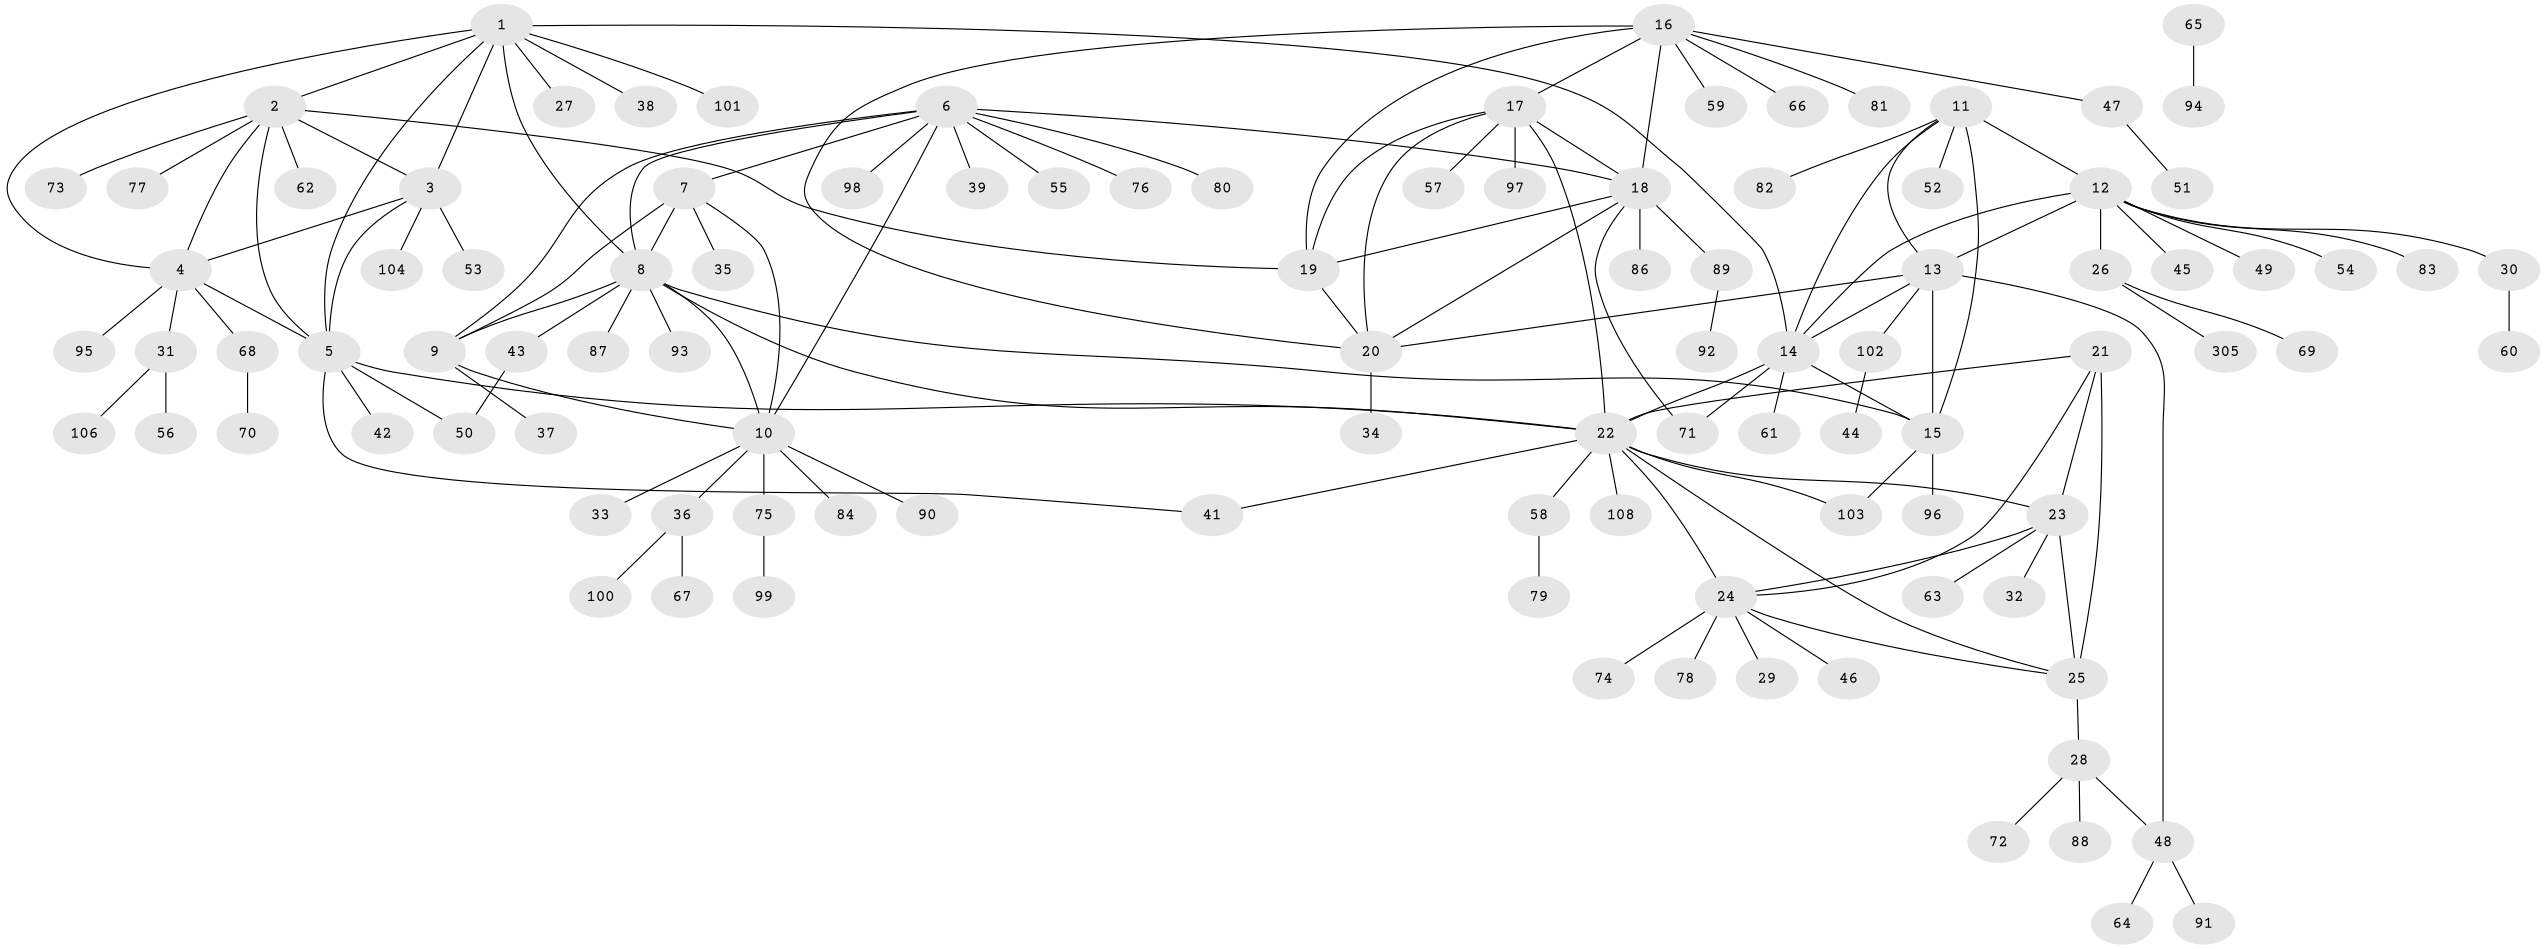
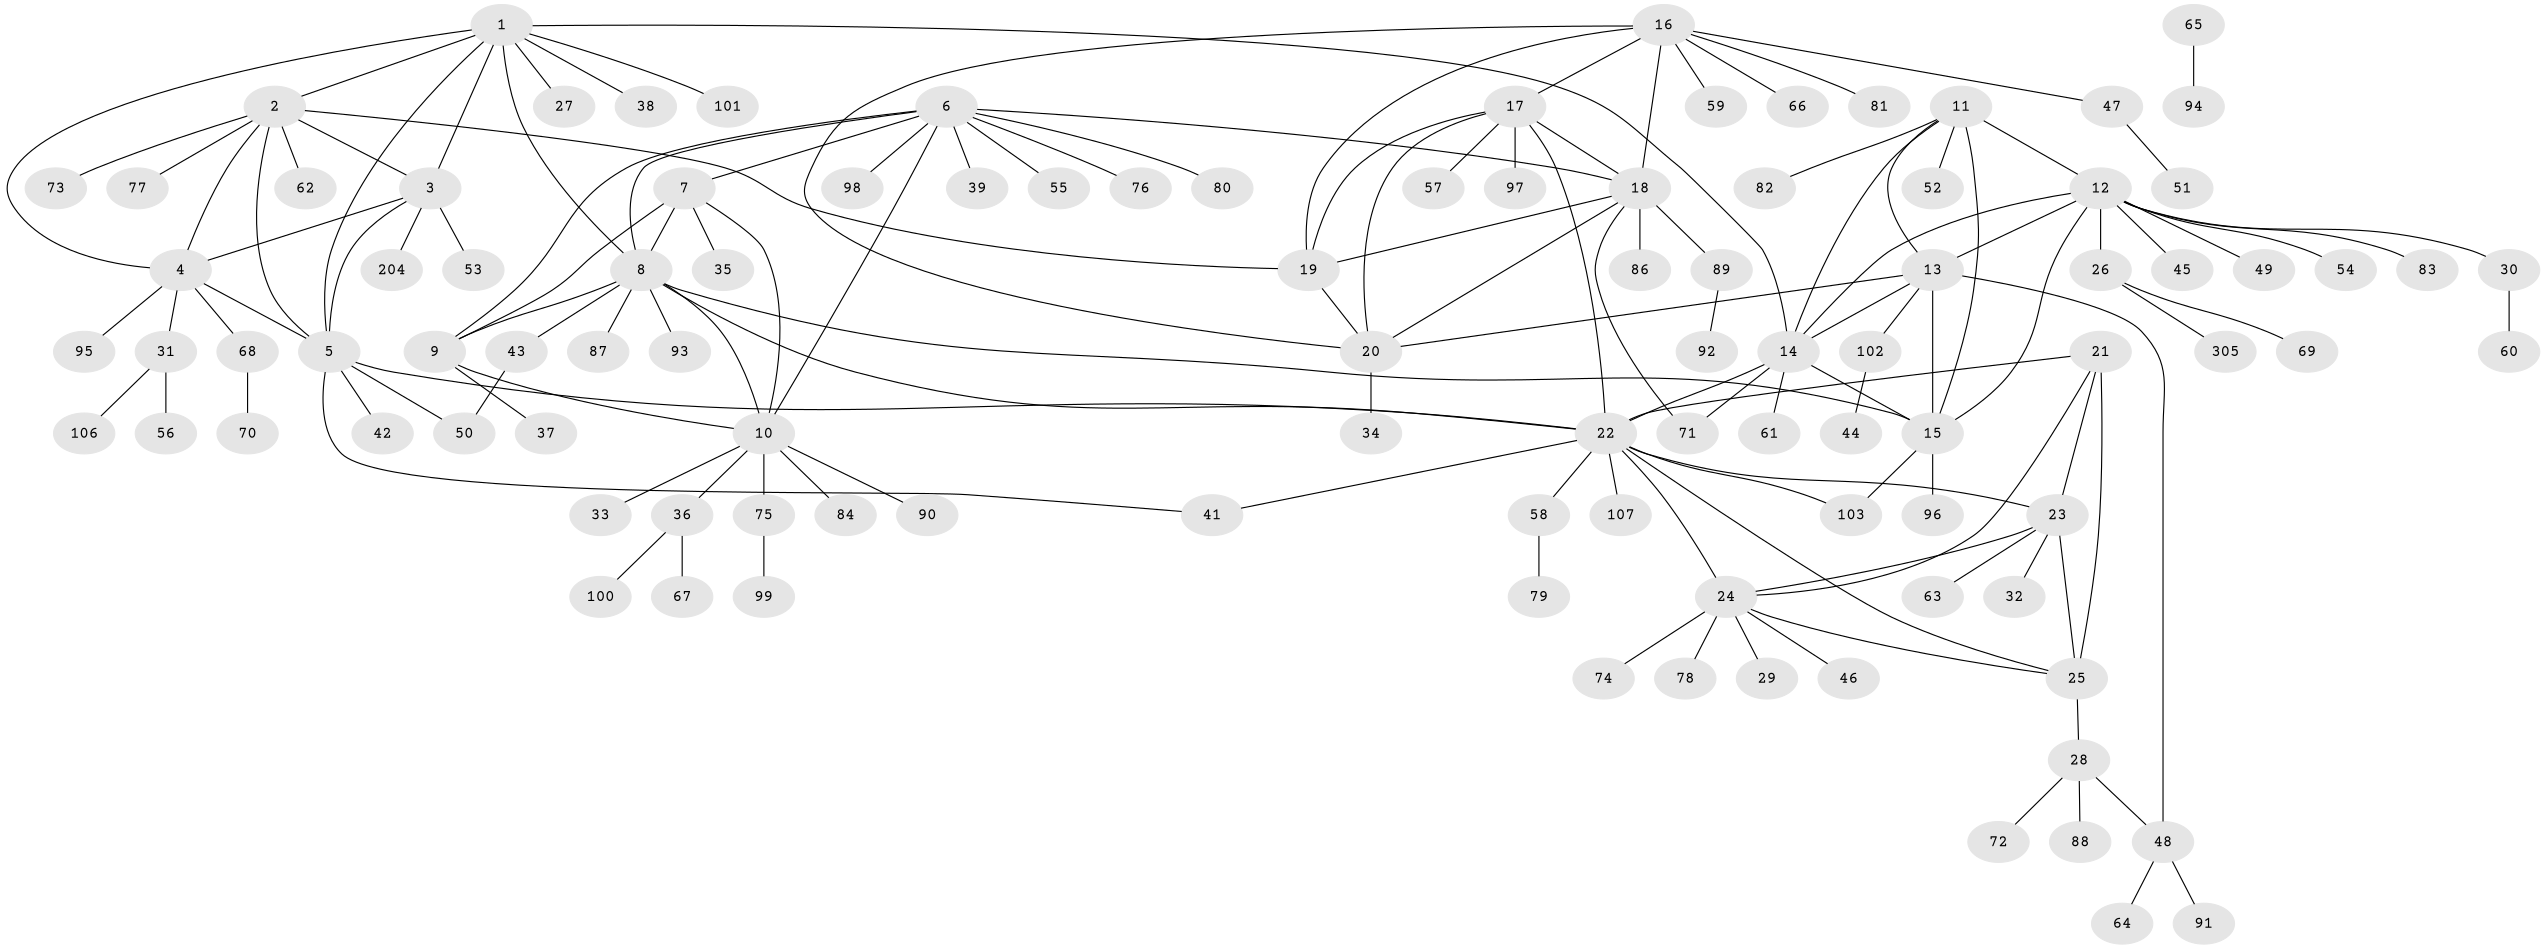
node "104": label "104" -> "204"
edge "12" -- "15": added
node "108": label "108" -> "107"
